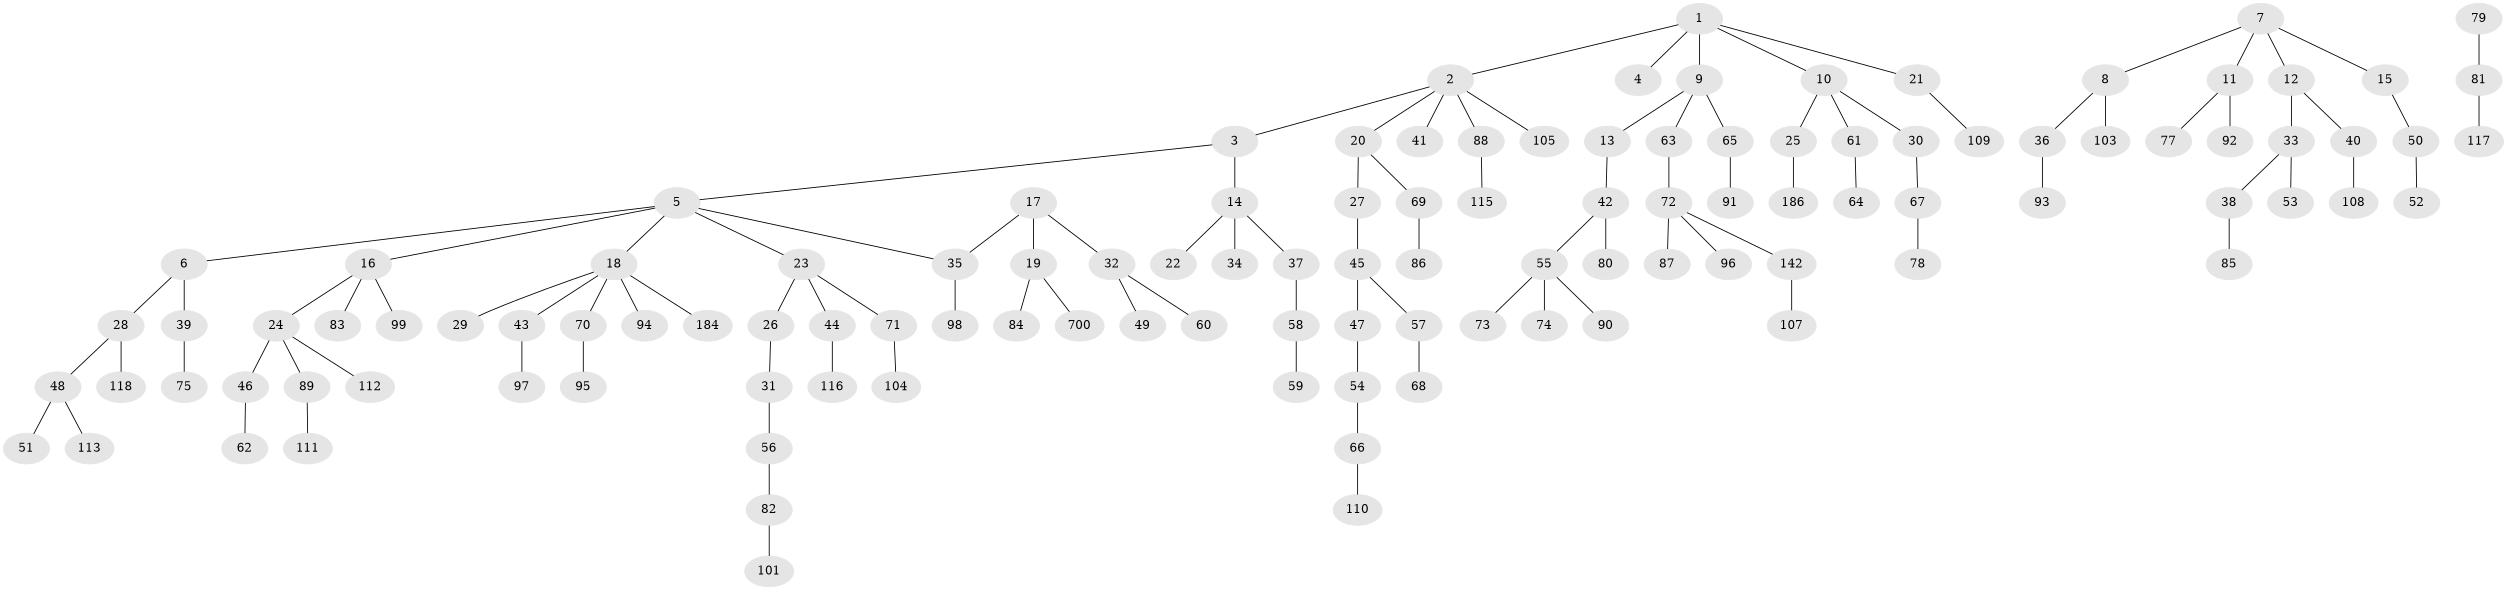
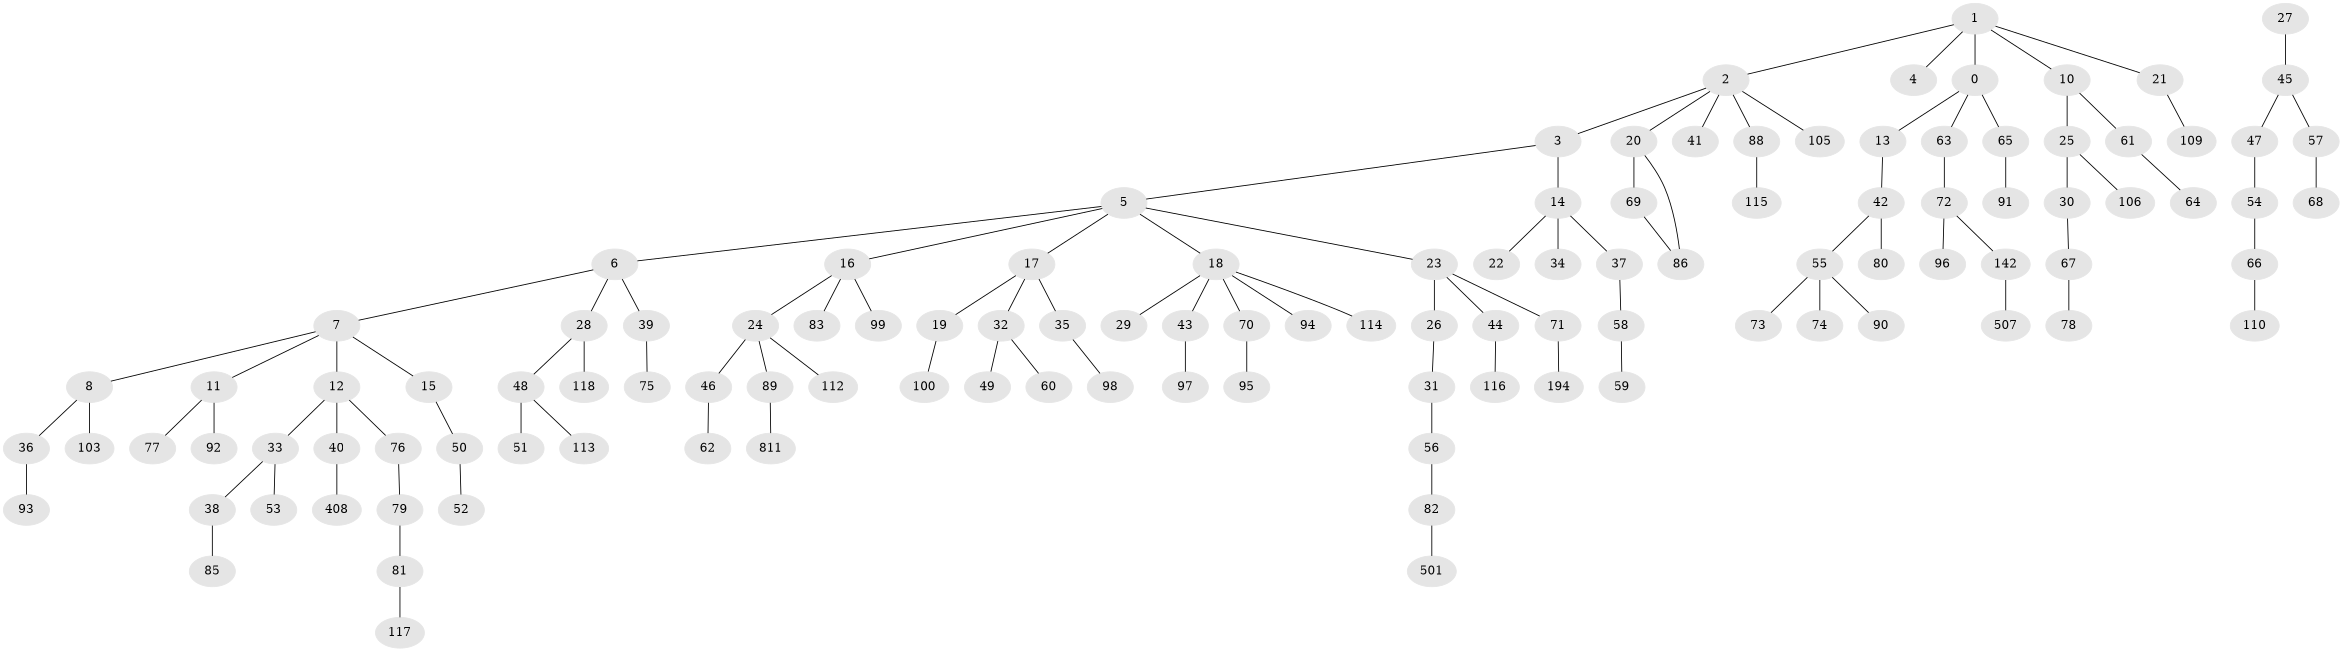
node "9": label "9" -> "0"
edge "10" -- "30": now "25" -- "30"
edge "20" -- "27": now "20" -- "86"
node "186": label "186" -> "106"
node "108": label "108" -> "408"
edge "5" -- "35": now "5" -- "17"
node "87": removed
edge "6" -- "7": added
node "184": label "184" -> "114"
node "84": removed
node "700": label "700" -> "100"
node "107": label "107" -> "507"
node "104": label "104" -> "194"
node "111": label "111" -> "811"
node "76": added
node "101": label "101" -> "501"
